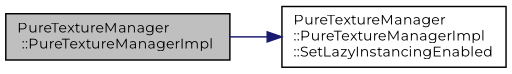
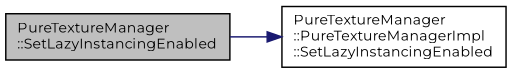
node "PureTextureManager ::PureTextureManagerImpl": label "PureTextureManager ::PureTextureManagerImpl" -> "PureTextureManager ::SetLazyInstancingEnabled"
